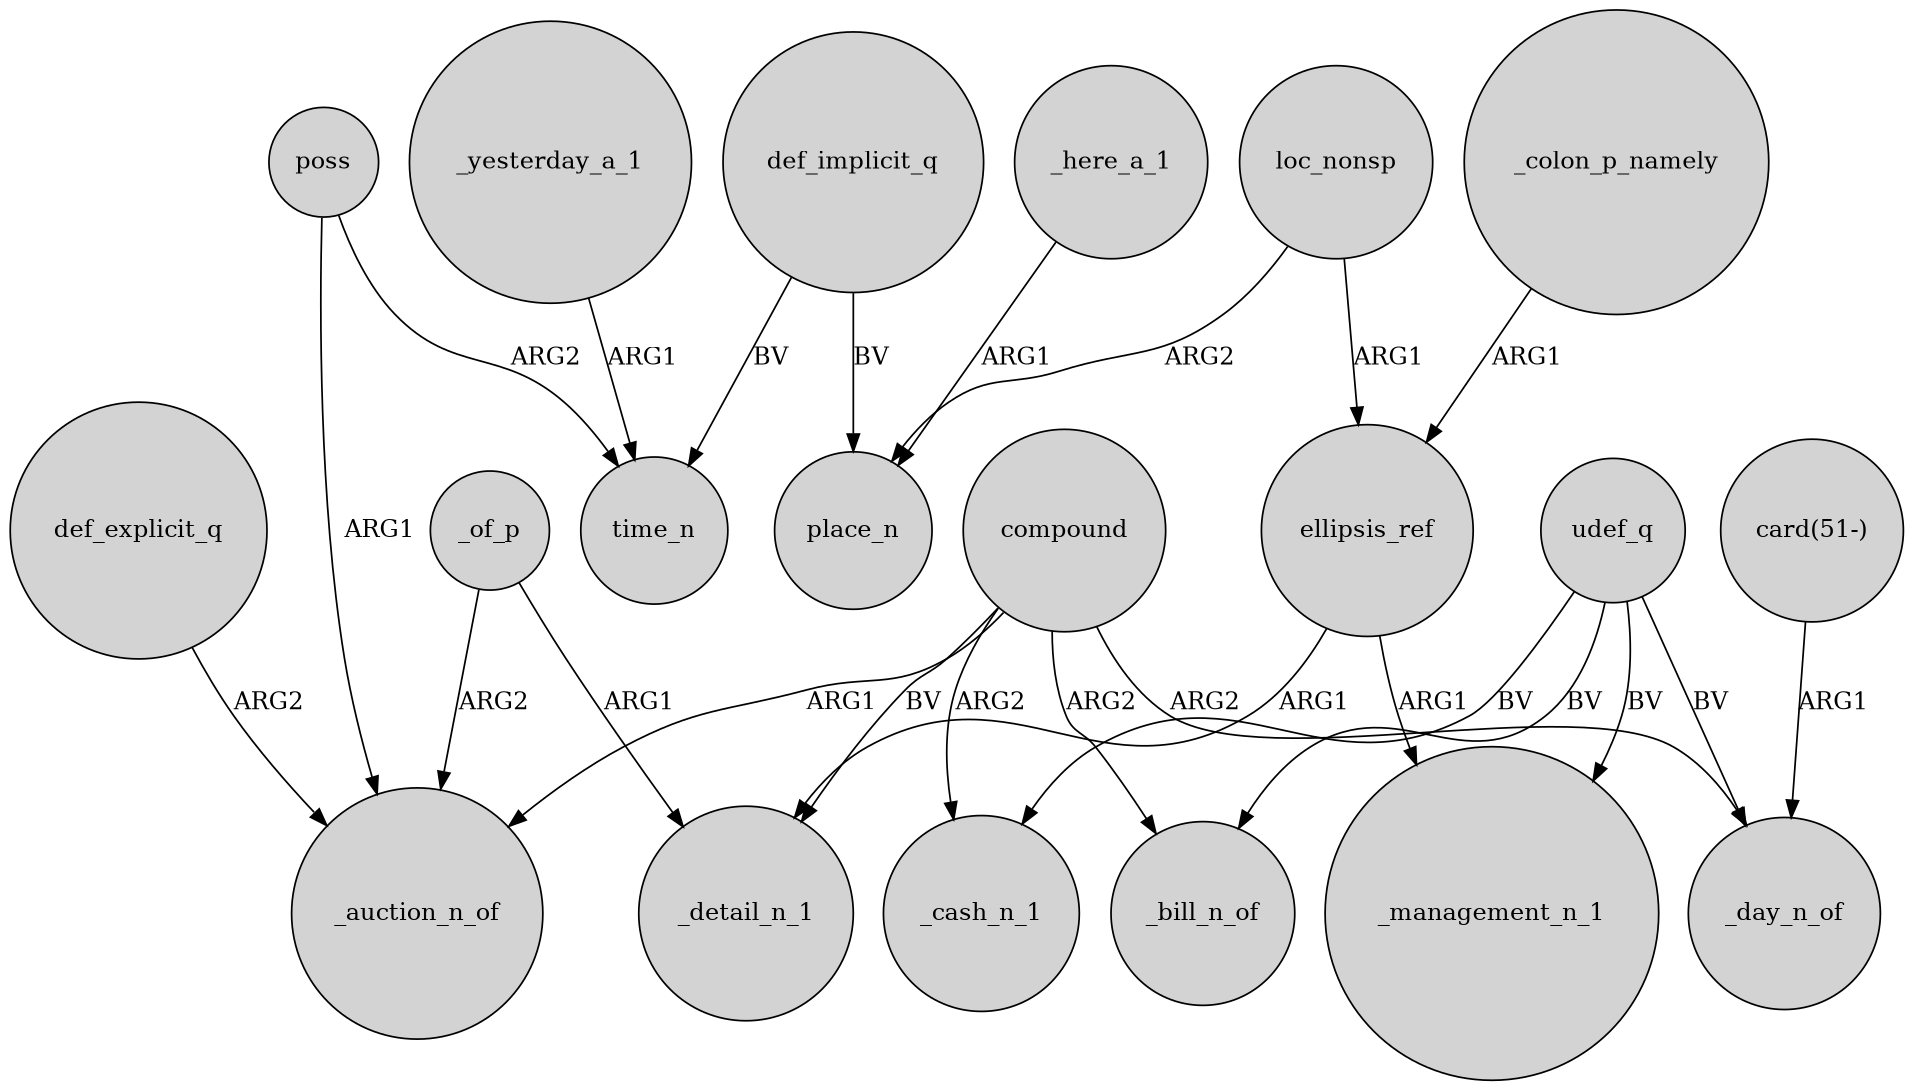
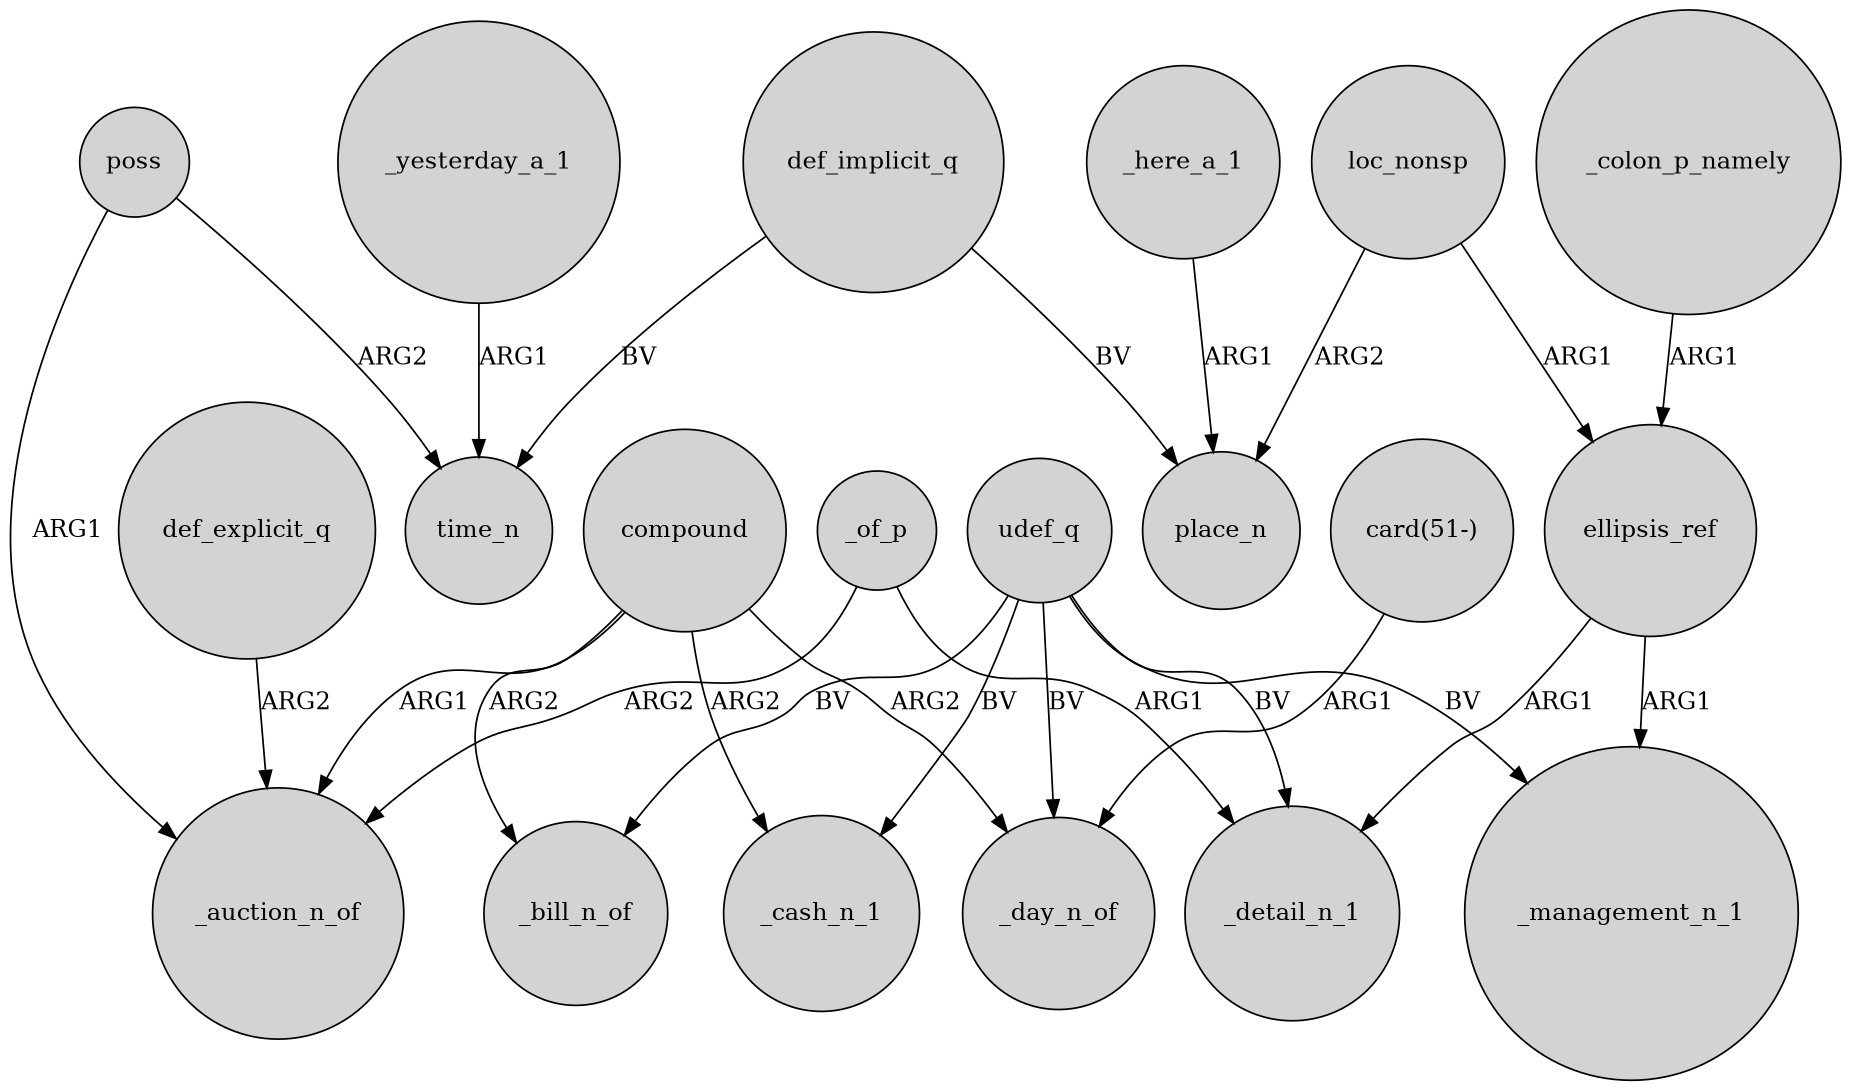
edge "compound" -> "_detail_n_1": now "udef_q" -> "_detail_n_1"
